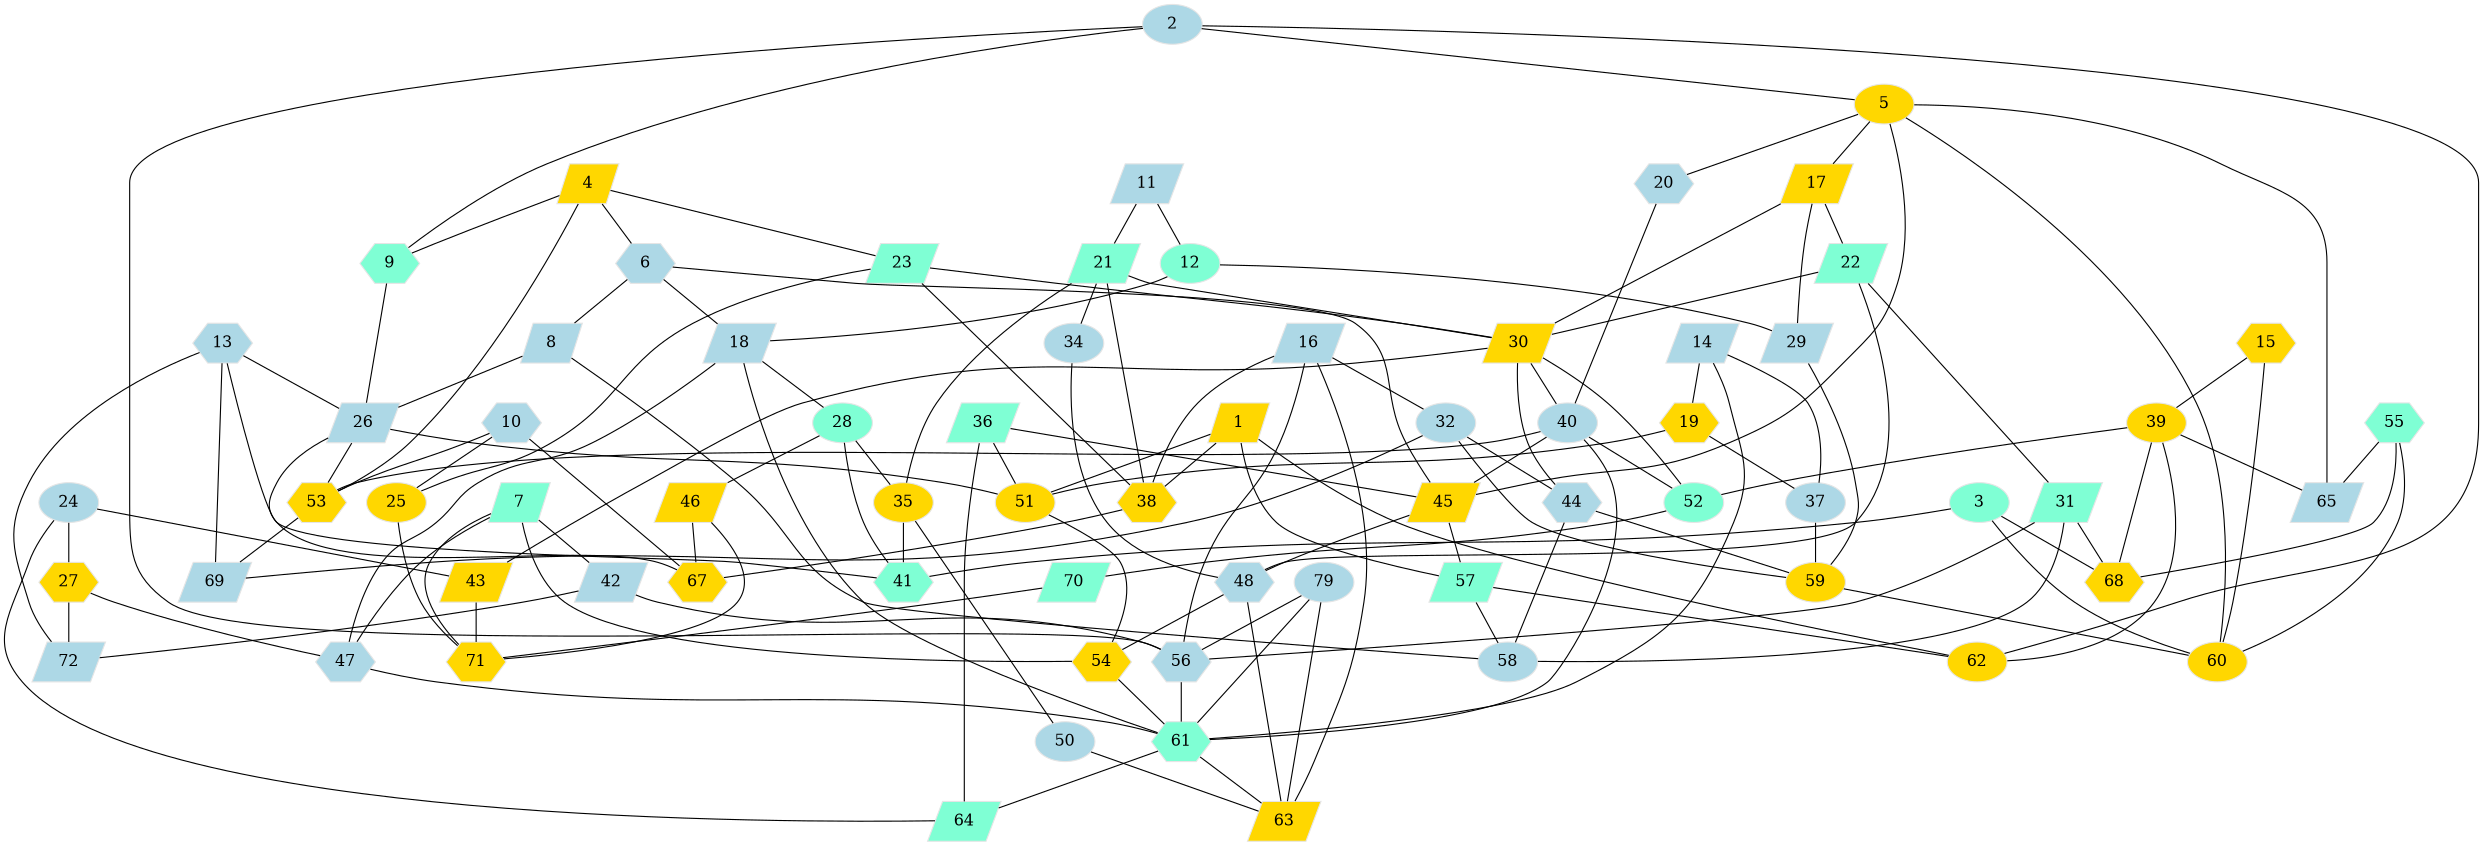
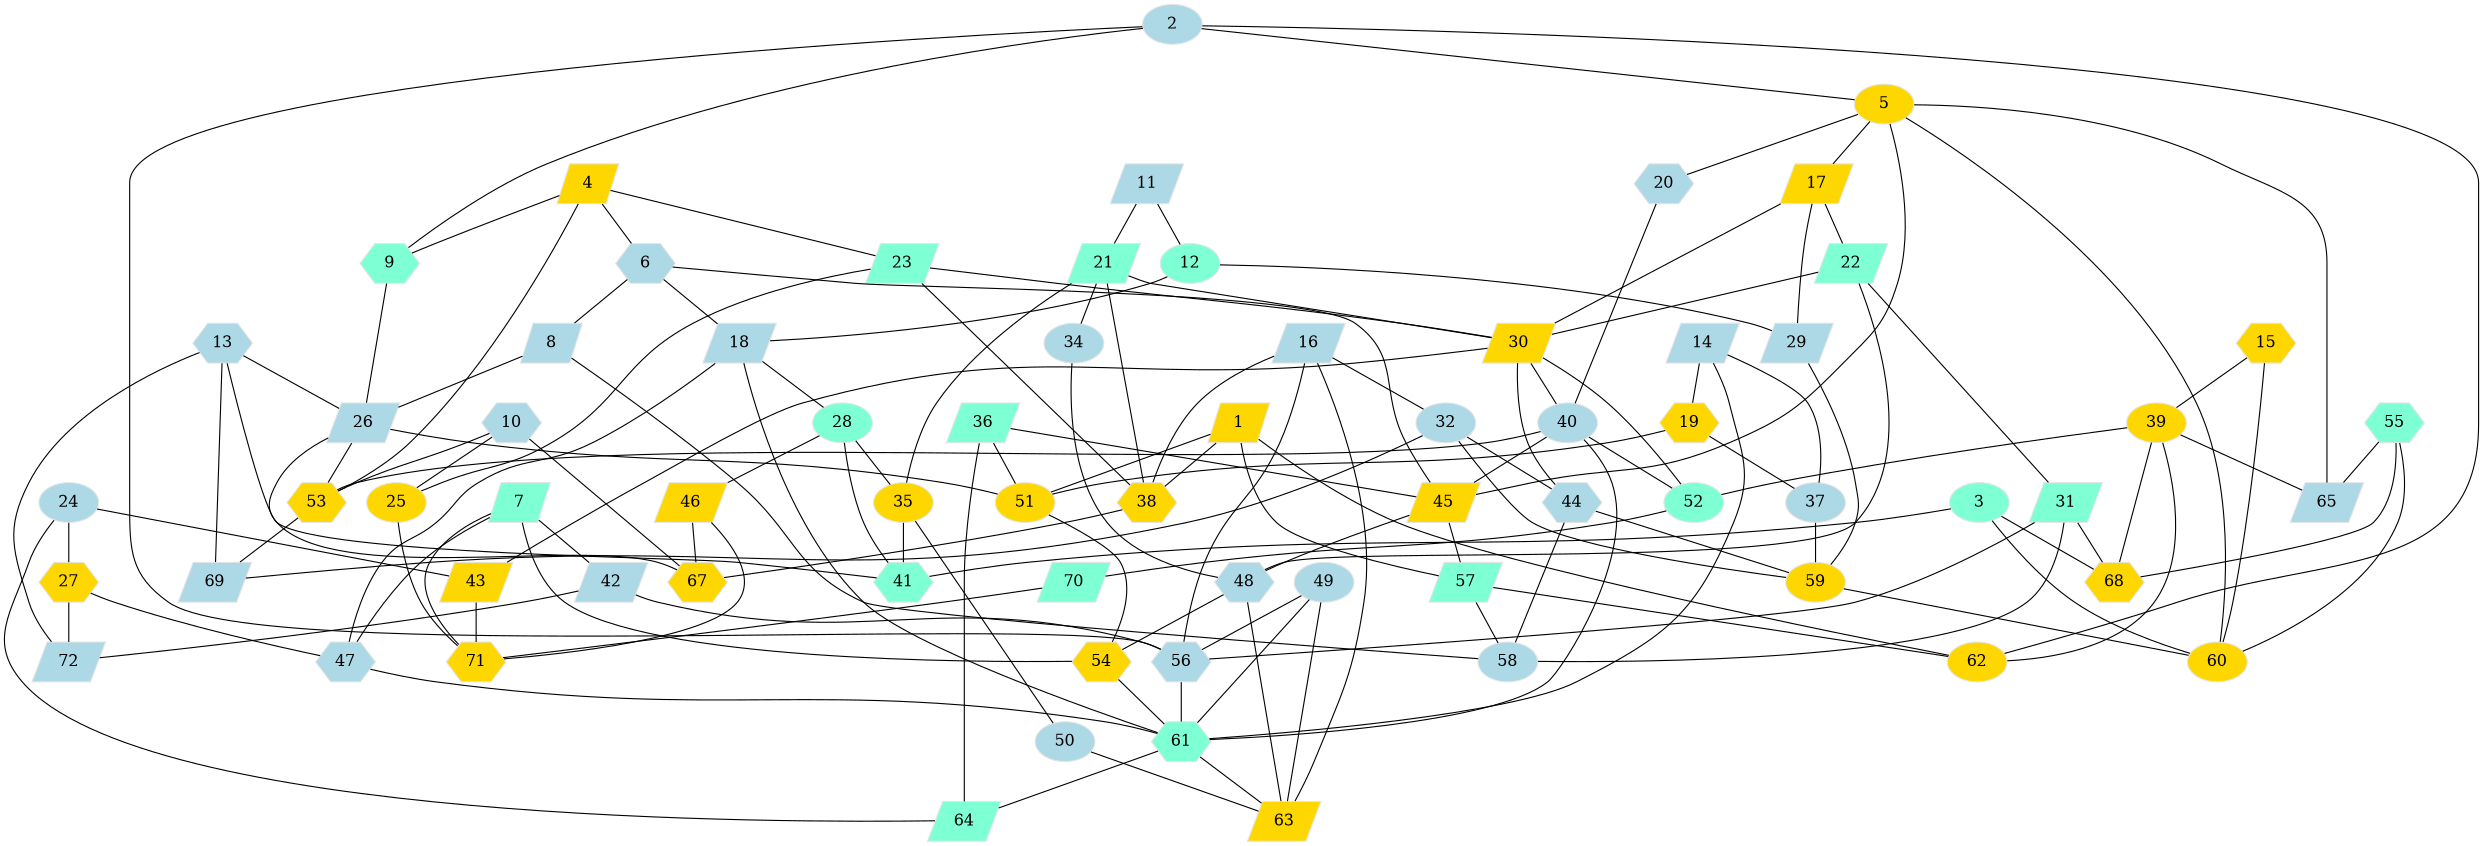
node "79": label "79" -> "49"
